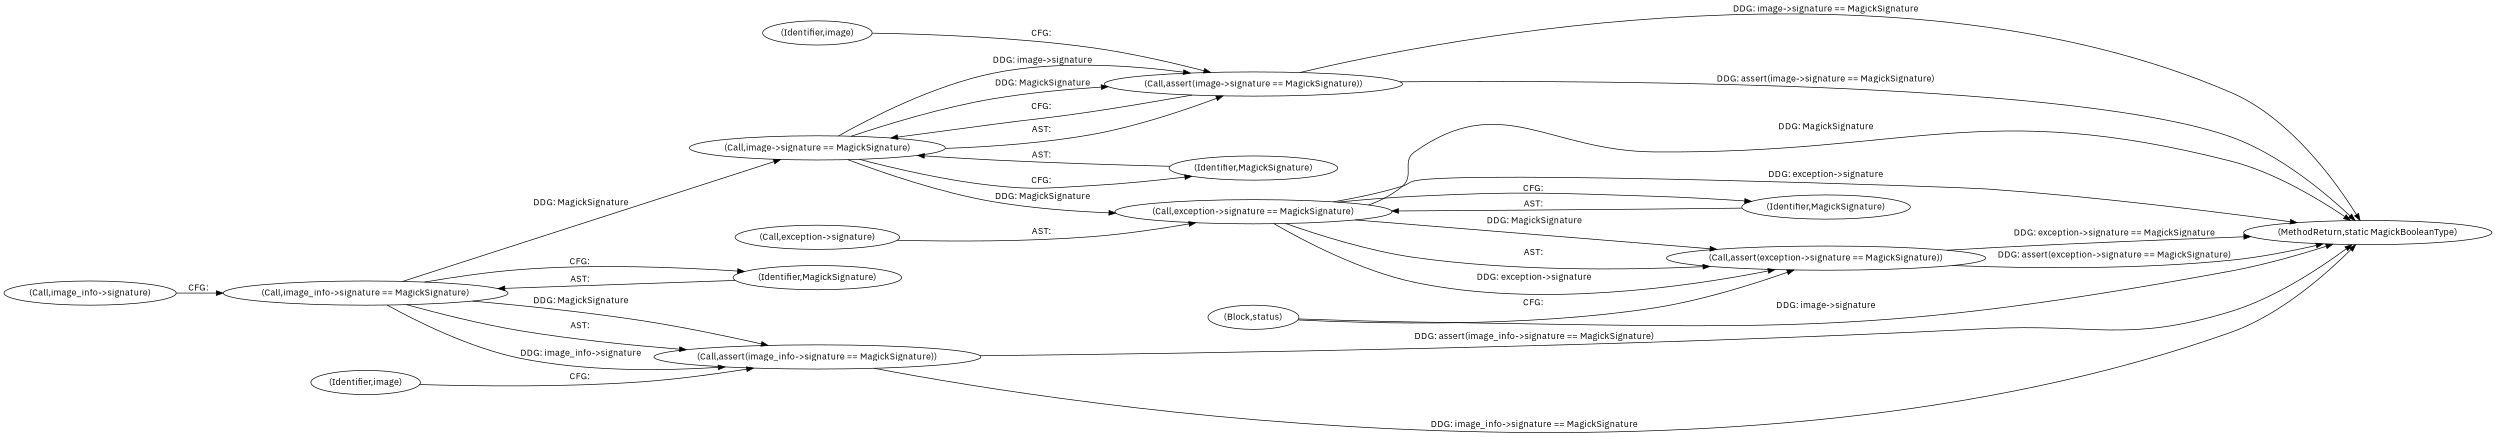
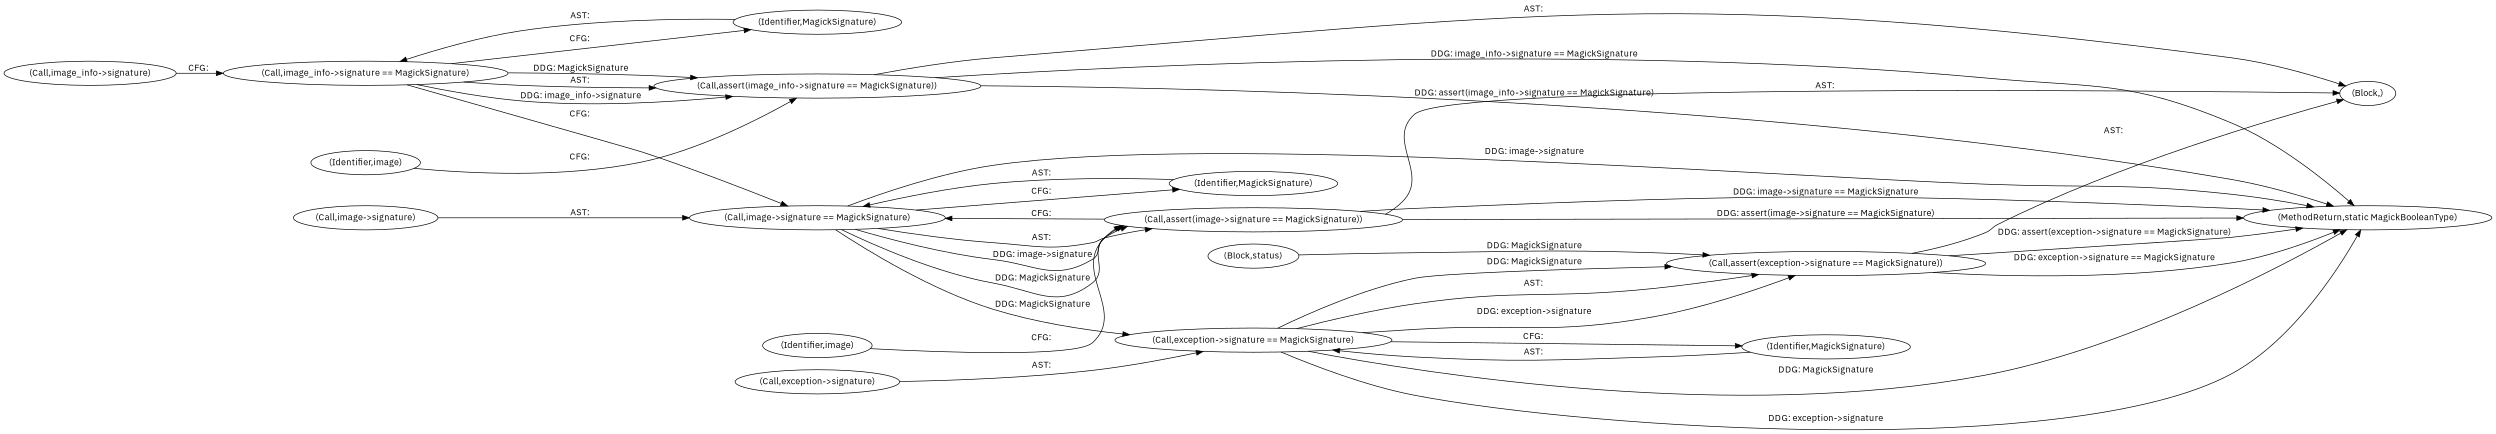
node "(Block,)": added
edge "(Call,image_info->signature == MagickSignature)" -> "(Call,image->signature == MagickSignature)": label "DDG: MagickSignature" -> "CFG: "
node "(Call,image->signature)": added
edge "(Block,status)" -> "(Call,assert(exception->signature == MagickSignature))": label "CFG: " -> "DDG: MagickSignature"
edge "(Block,status)" -> "(MethodReturn,static MagickBooleanType)": now "(Call,image->signature == MagickSignature)" -> "(MethodReturn,static MagickBooleanType)"
